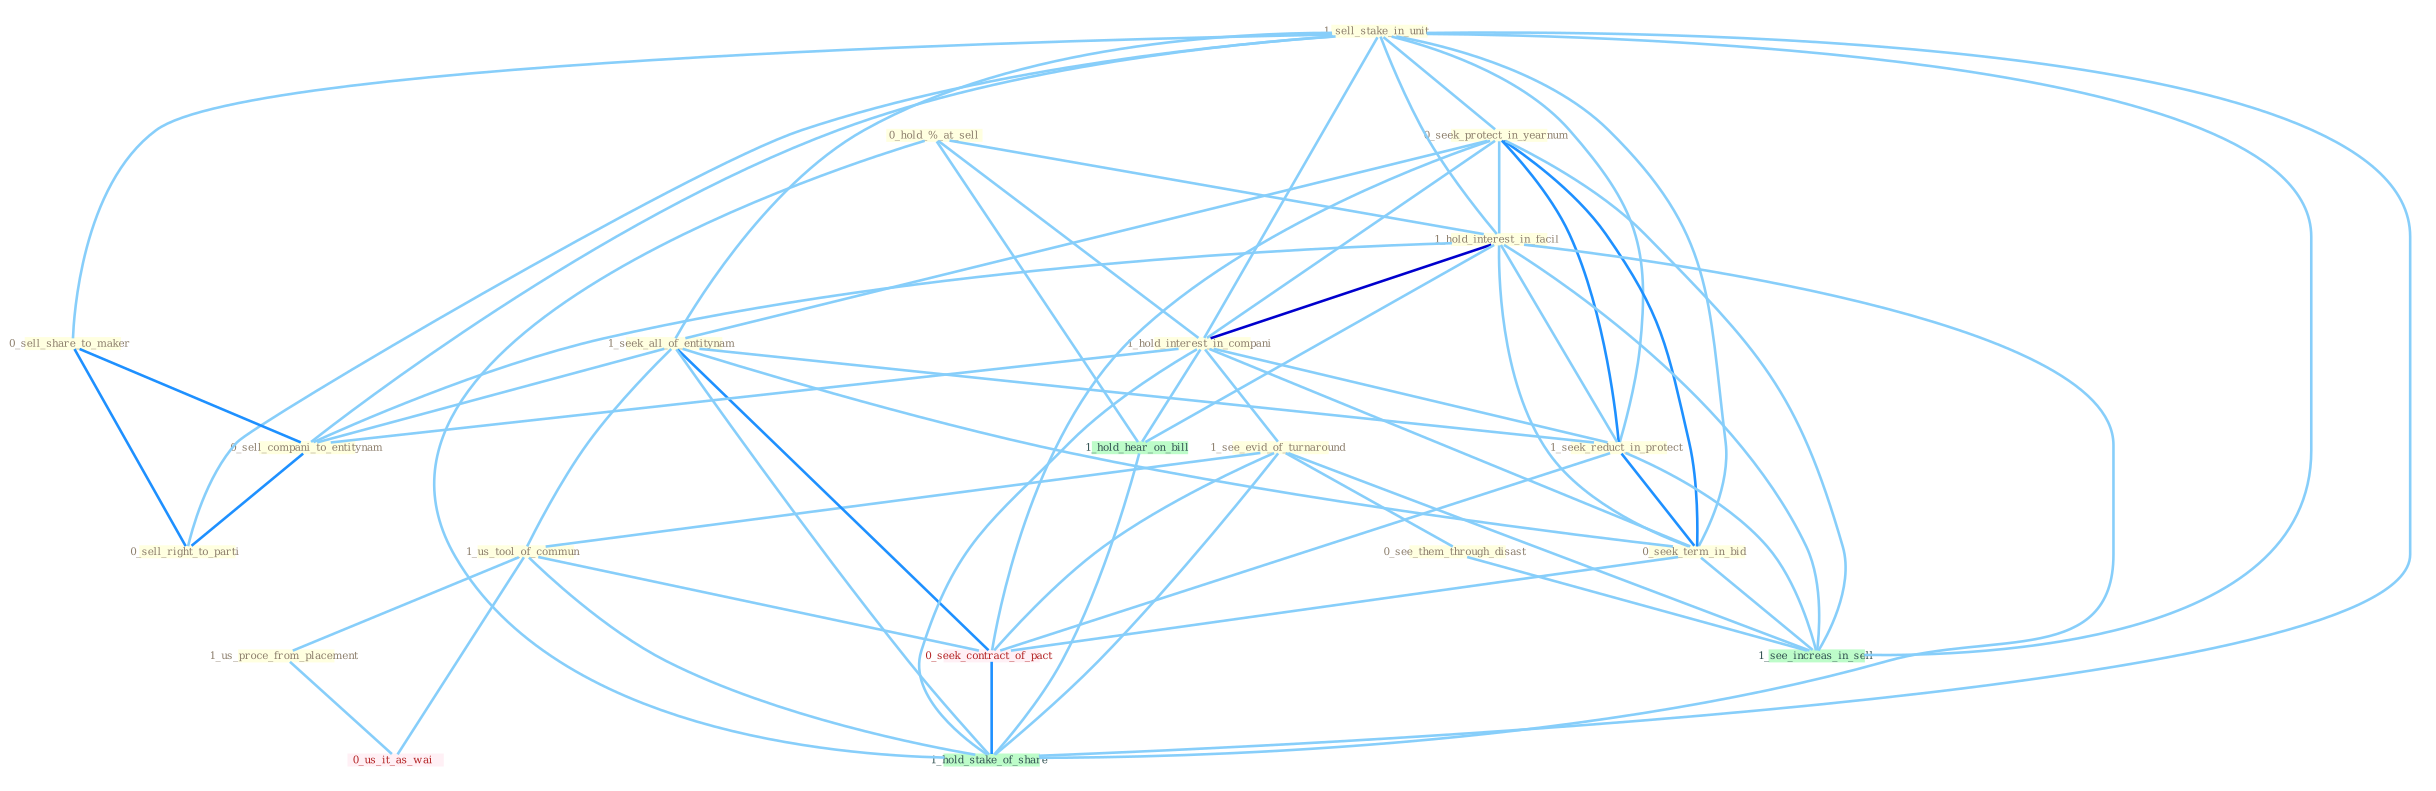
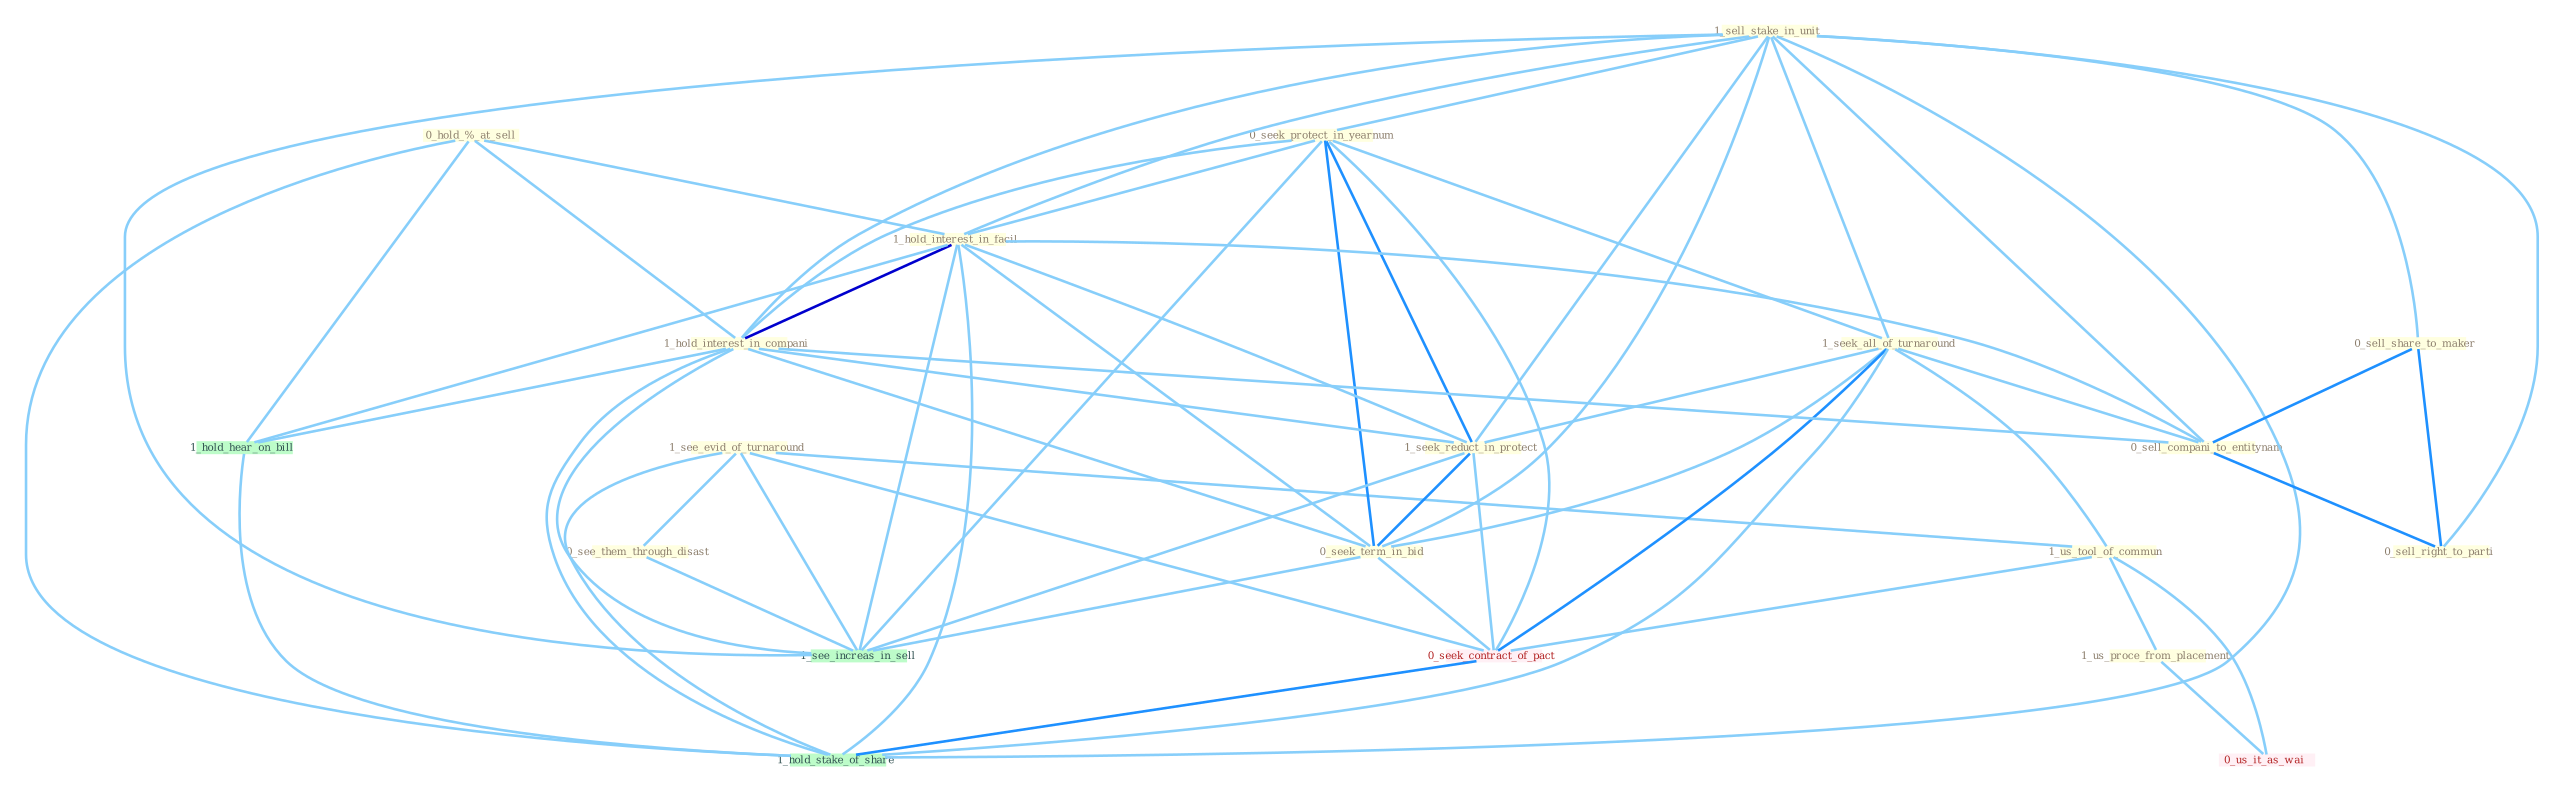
node "1_seek_all_of_entitynam": label "1_seek_all_of_entitynam" -> "1_seek_all_of_turnaround"
edge "1_hold_interest_in_compani" -- "1_see_evid_of_turnaround": now "1_hold_interest_in_compani" -- "1_see_increas_in_sell"
edge "1_us_tool_of_commun" -- "1_hold_stake_of_share": removed
